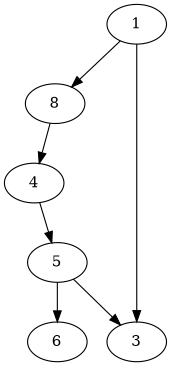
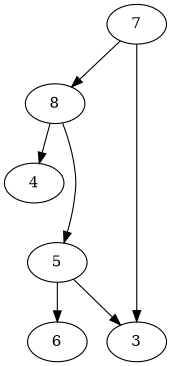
node "1": label "1" -> "7"
edge "4" -> "5": now "8" -> "5"
